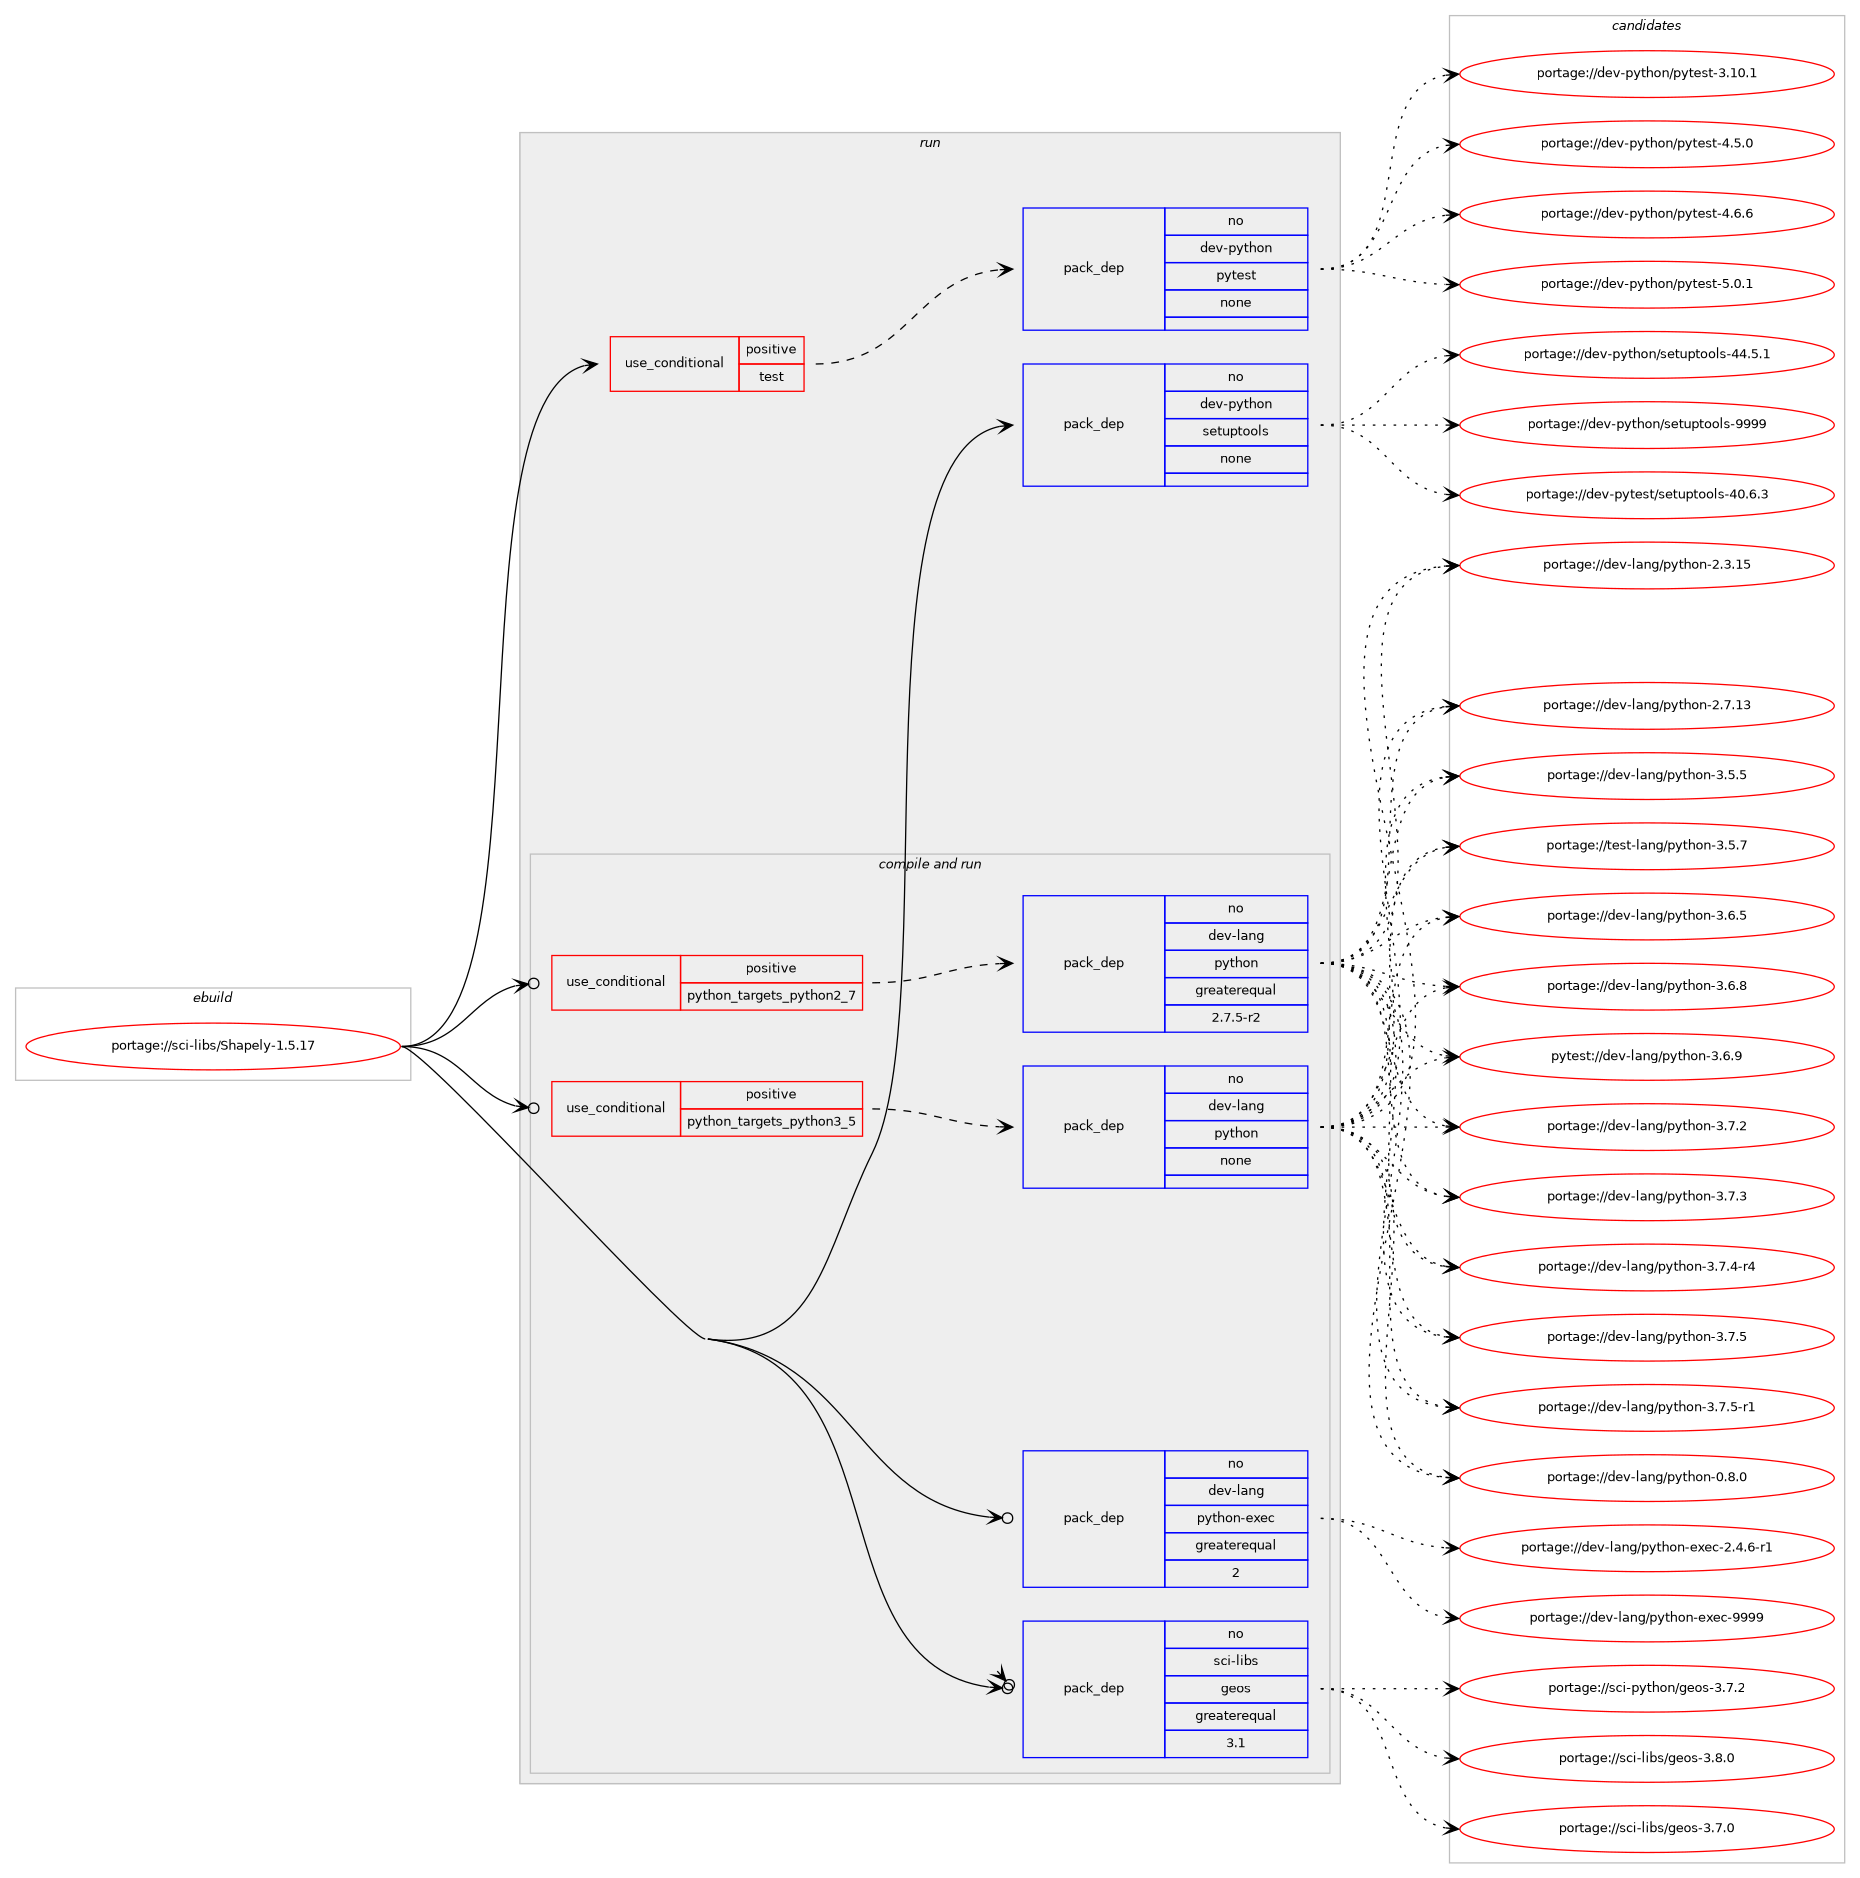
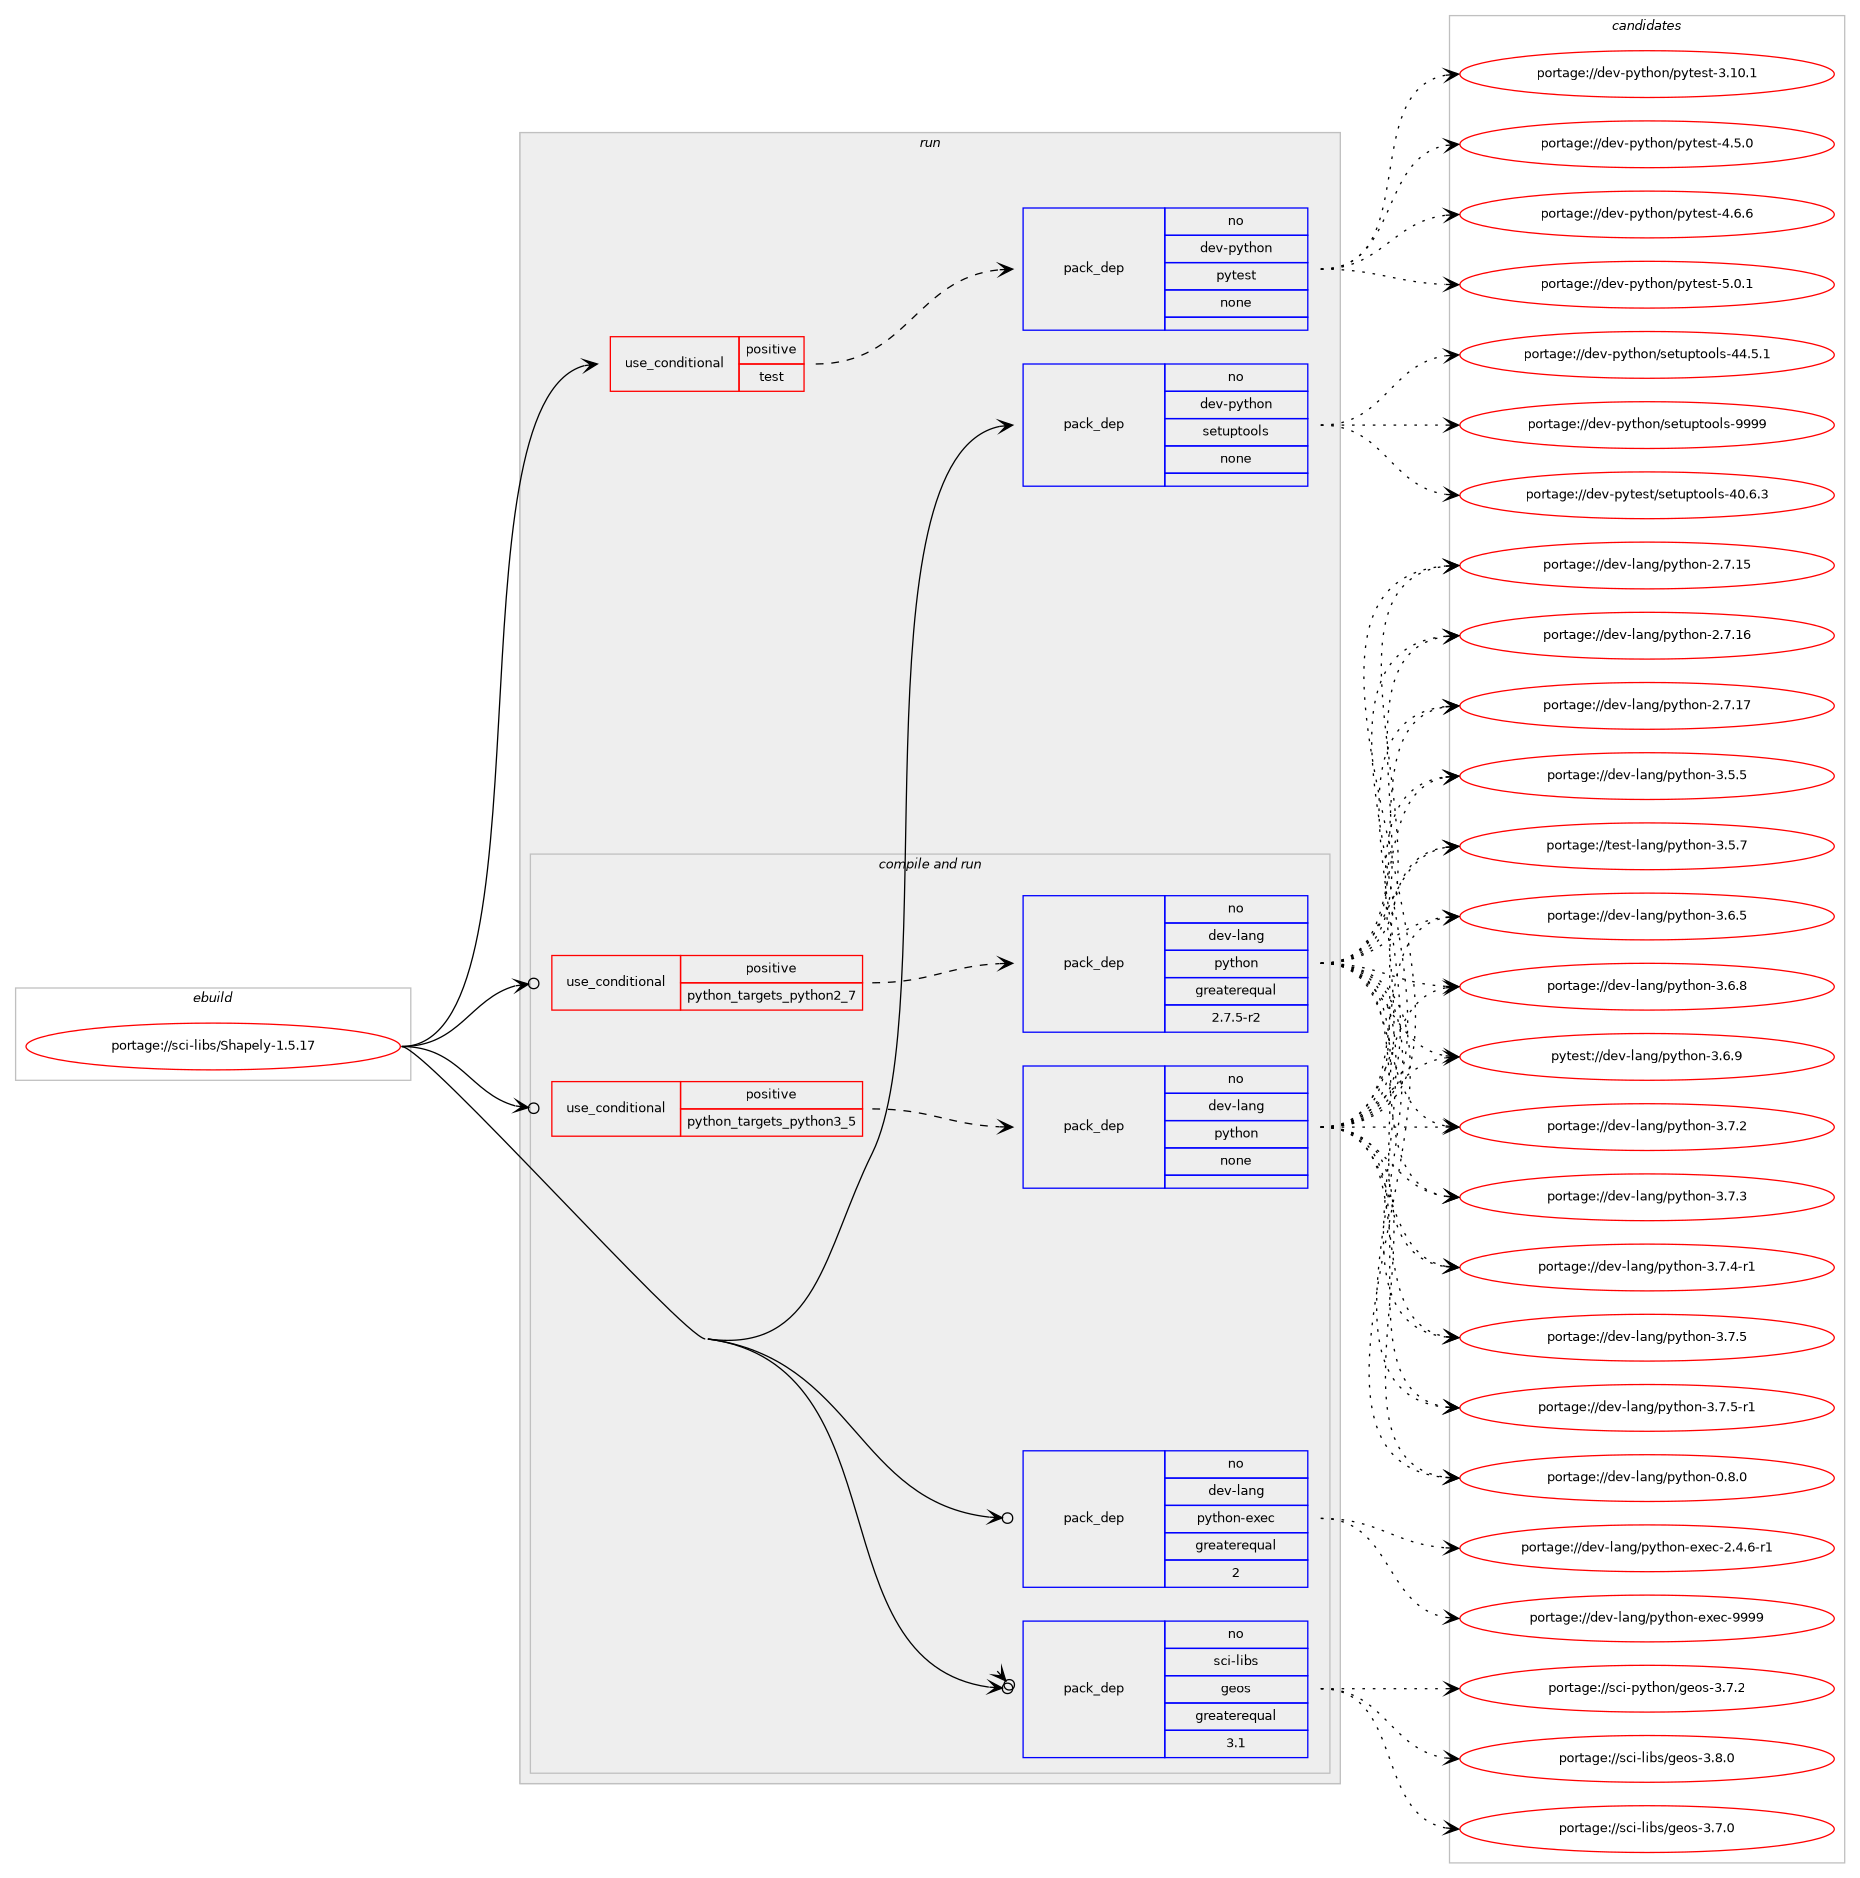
node "portage://dev-lang/python-2.3.15": label "portage://dev-lang/python-2.3.15" -> "portage://dev-lang/python-2.7.15"
node "portage://dev-lang/python-2.7.16": added
node "portage://dev-lang/python-2.7.13": label "portage://dev-lang/python-2.7.13" -> "portage://dev-lang/python-2.7.17"
node "portage://dev-lang/python-3.7.4-r4": label "portage://dev-lang/python-3.7.4-r4" -> "portage://dev-lang/python-3.7.4-r1"
